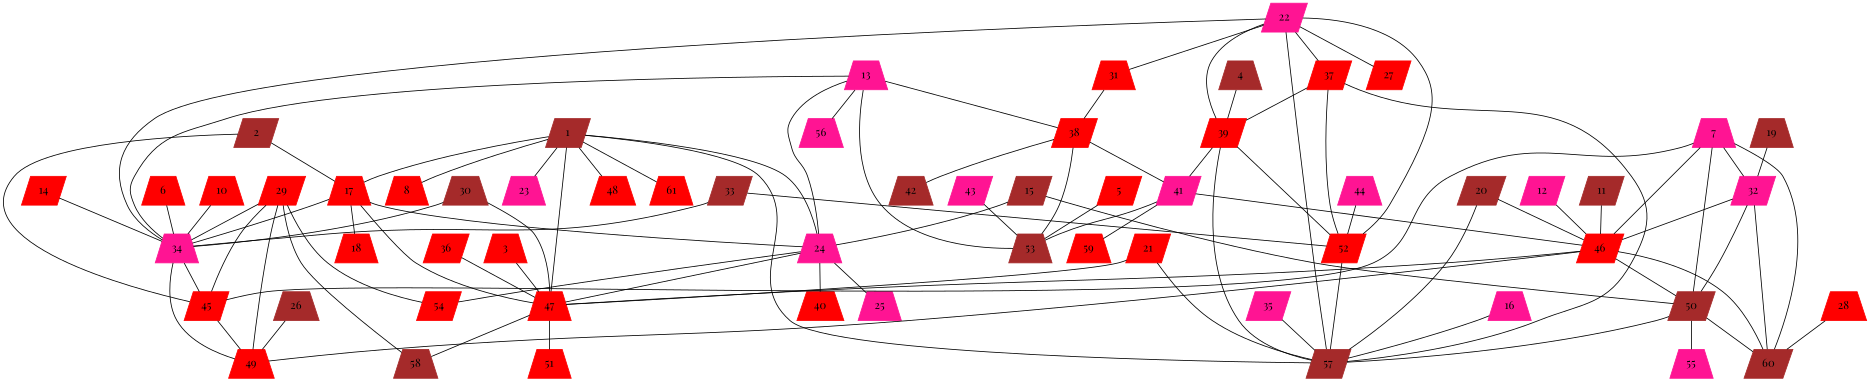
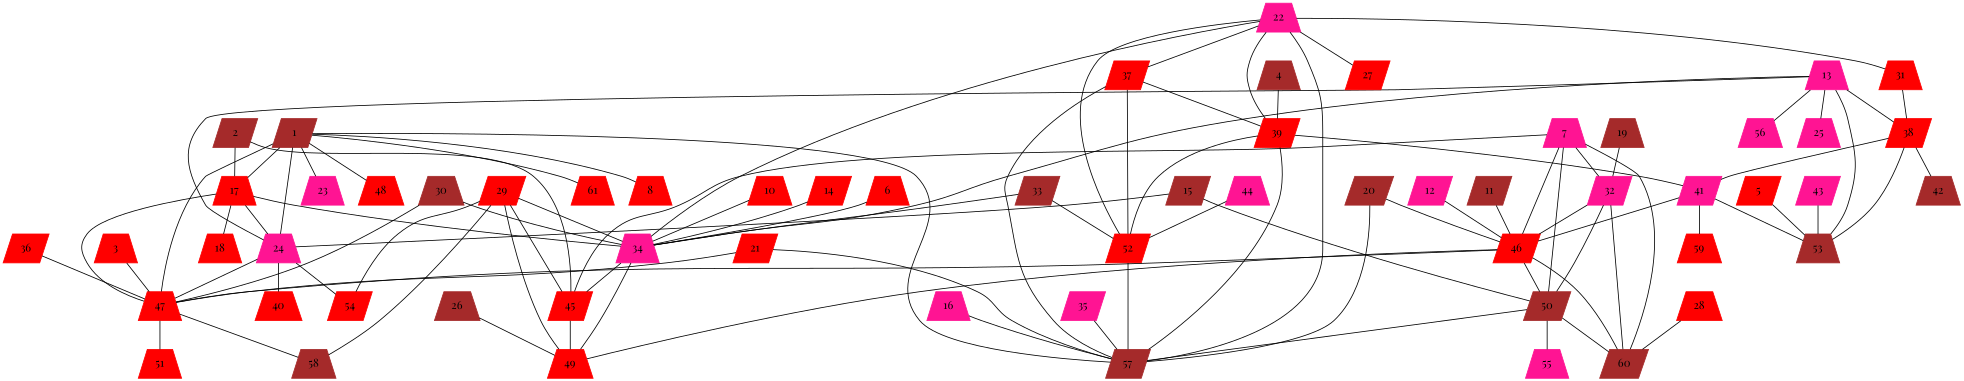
node "22": shape parallelogram -> trapezium
edge "24" -- "25": now "13" -- "25"
